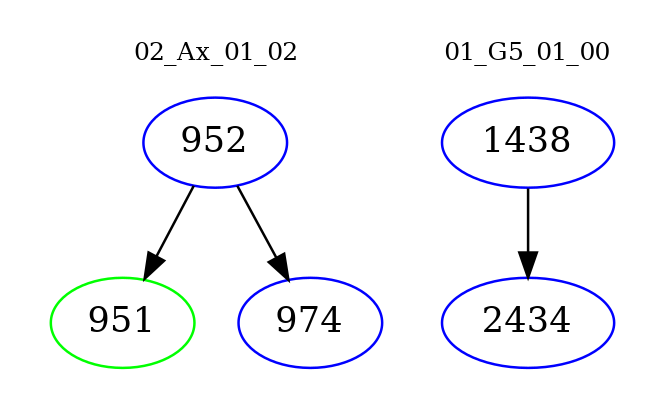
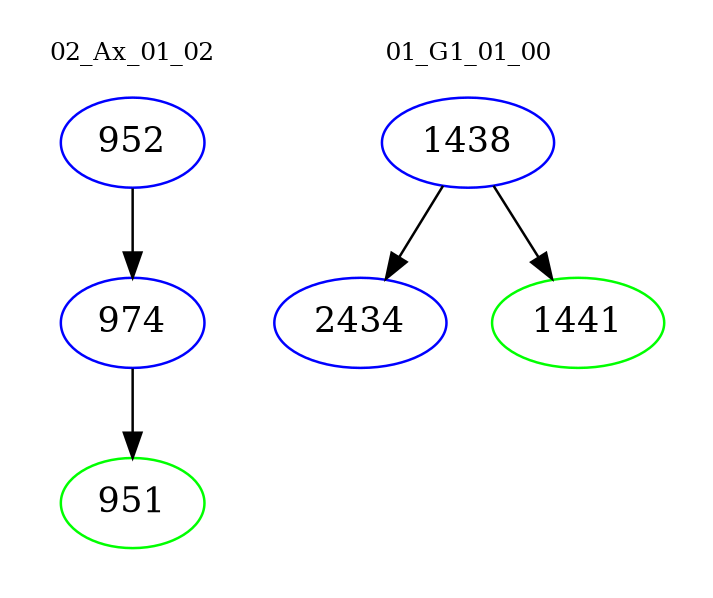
cluster "01_G5_01_00": label "01_G5_01_00" -> "01_G1_01_00"
edge "952" -> "951": now "974" -> "951"
node "1441": added
